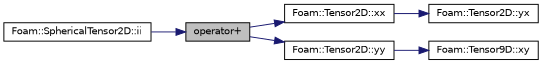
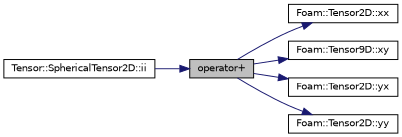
edge "Foam::Tensor2D::xx" -> "Foam::Tensor2D::yx": now "operator+" -> "Foam::Tensor2D::yx"
node "Foam::SphericalTensor2D::ii": label "Foam::SphericalTensor2D::ii" -> "Tensor::SphericalTensor2D::ii"
edge "Foam::Tensor2D::yy" -> "Foam::Tensor9D::xy": now "operator+" -> "Foam::Tensor9D::xy"
